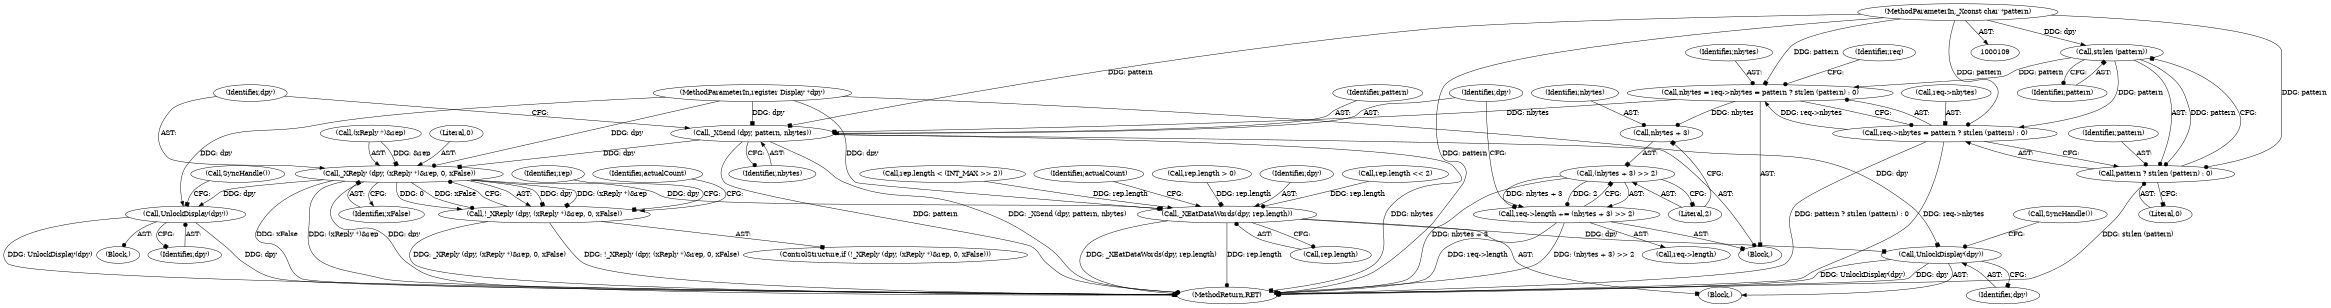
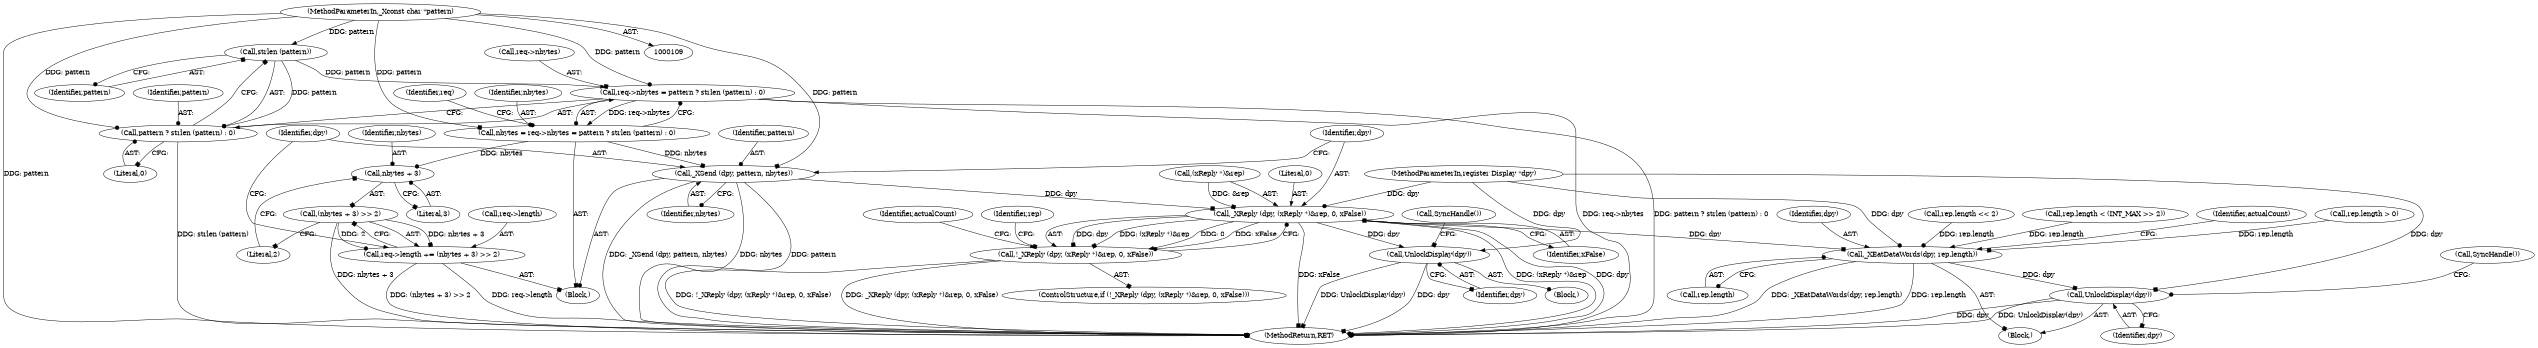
edge "(MethodParameterIn,_Xconst char *pattern)" -> "(Call,strlen (pattern))": label "DDG: dpy" -> "DDG: pattern"
edge "(Call,strlen (pattern))" -> "(Call,nbytes = req->nbytes = pattern ? strlen (pattern) : 0)": removed, label "DDG: pattern"
edge "(MethodParameterIn,register Display *dpy)" -> "(Call,_XSend (dpy, pattern, nbytes))": removed, label "DDG: dpy"
edge "(Literal,2)" -> "(Call,(nbytes + 3) >> 2)": removed, label "AST:"
node "(Literal,3)": added
edge "(Call,req->length += (nbytes + 3) >> 2)" -> "(Call,req->length)": reversed
